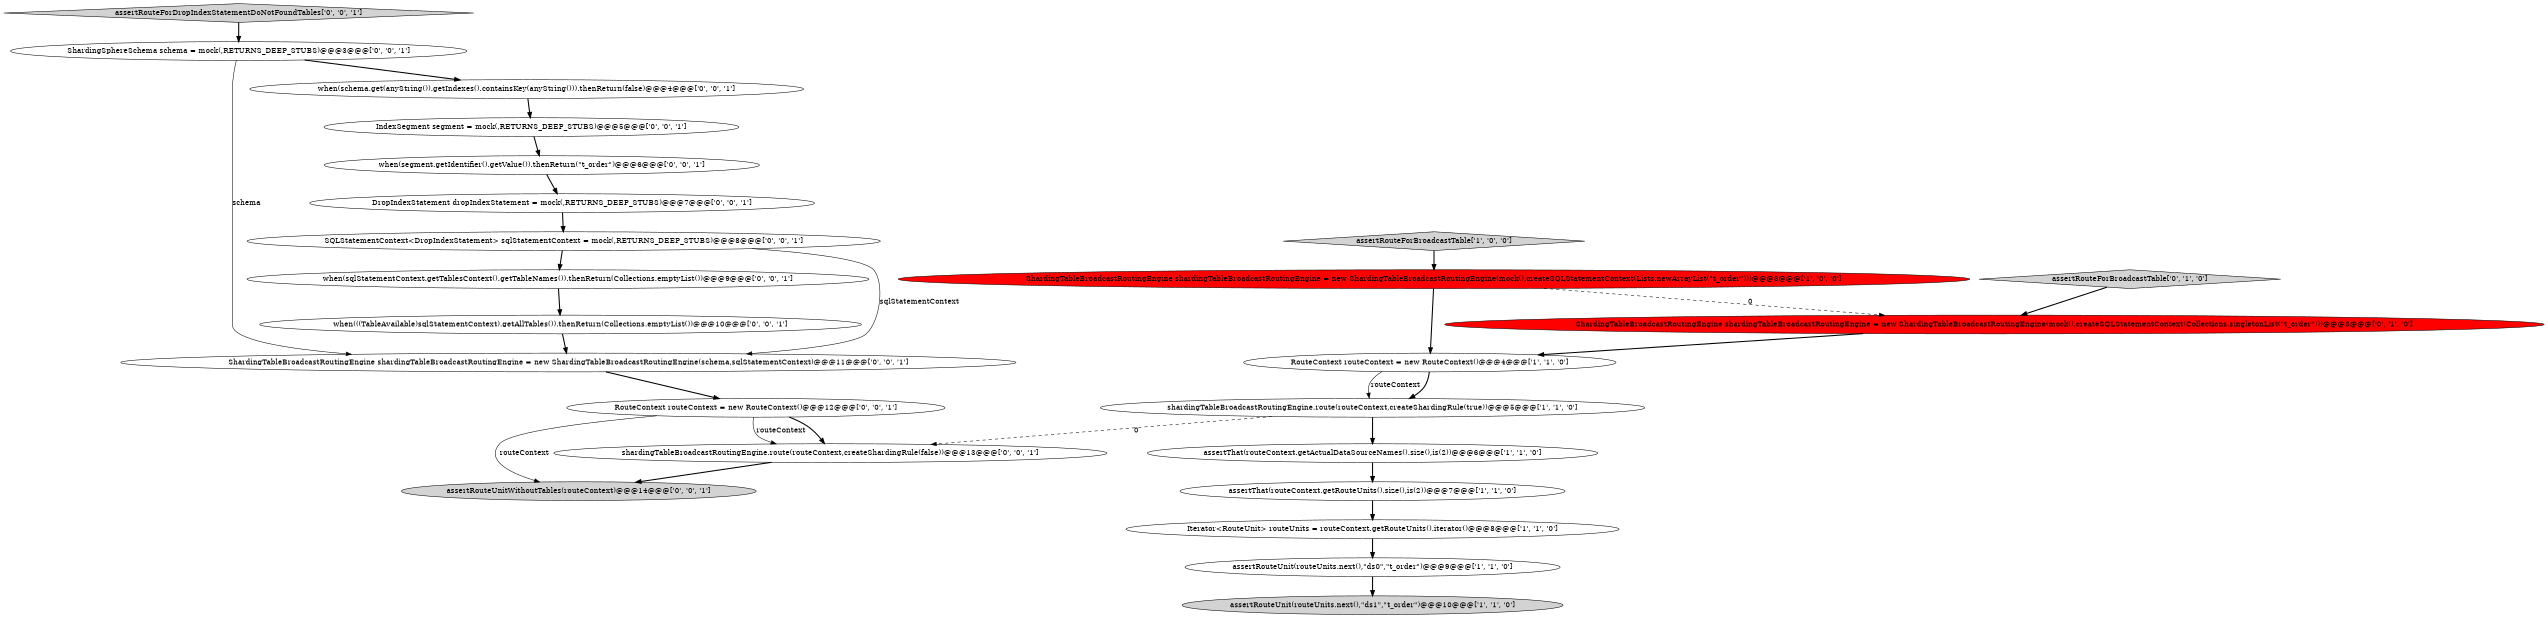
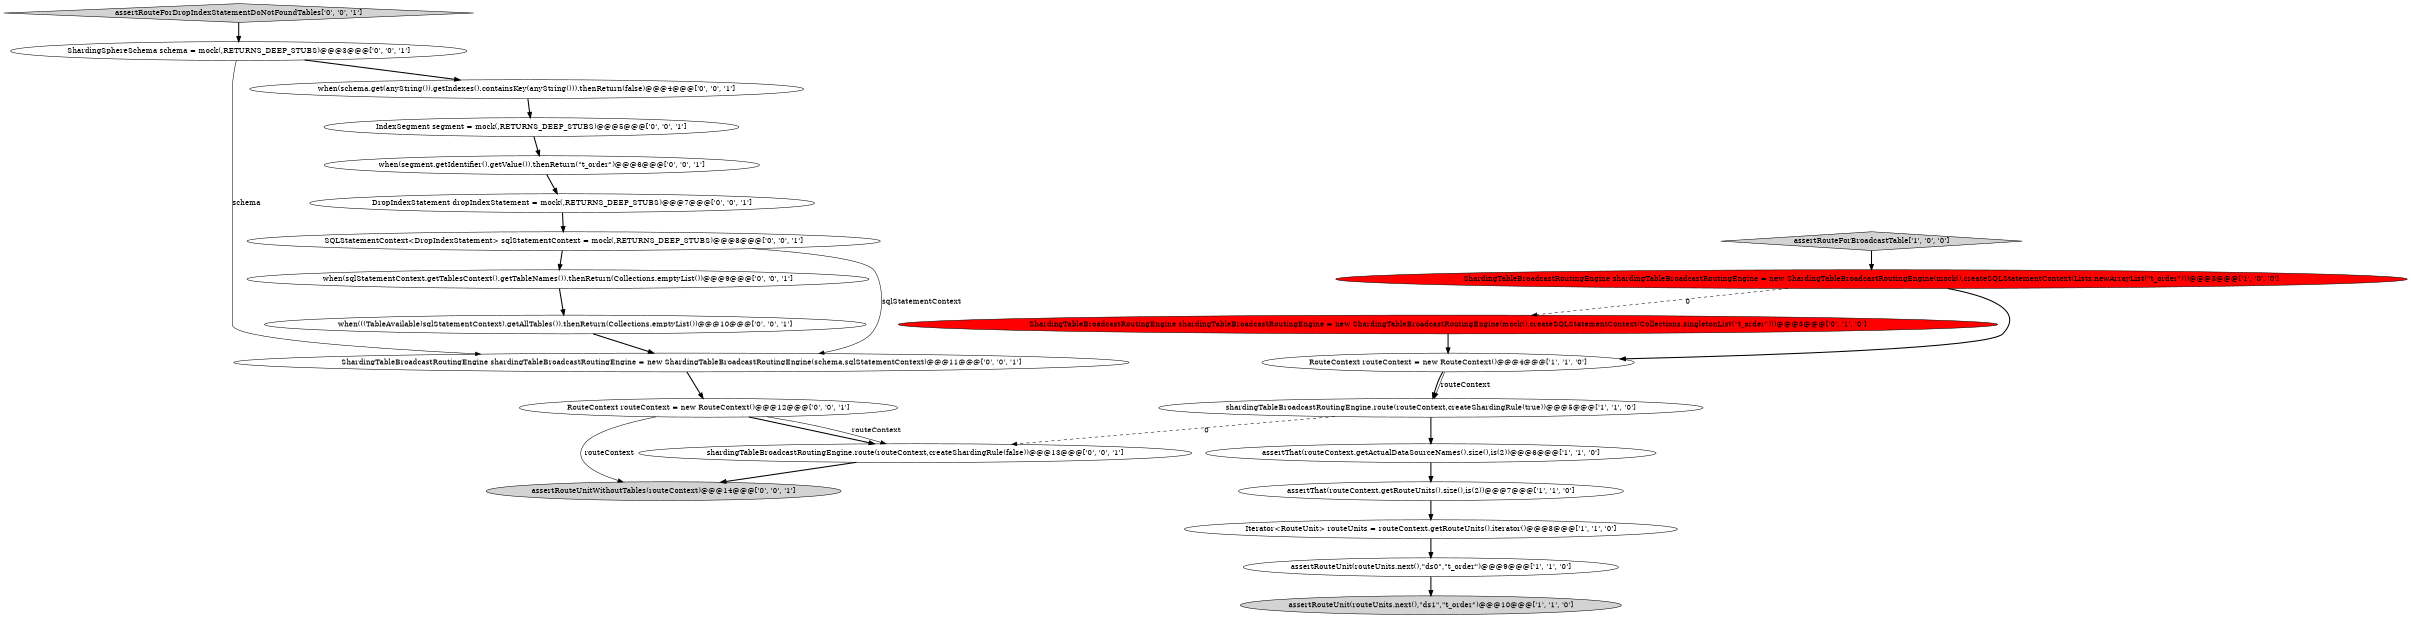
node "assertRouteForBroadcastTable['0', '1', '0']": removed
